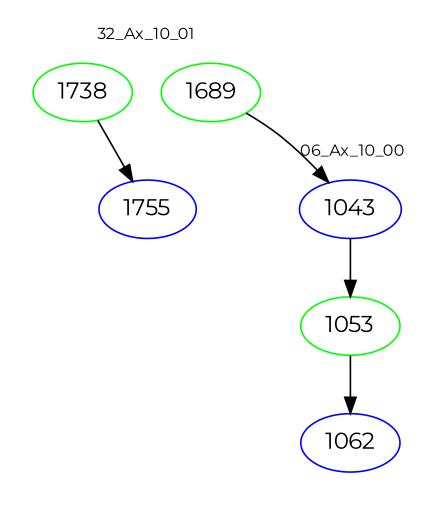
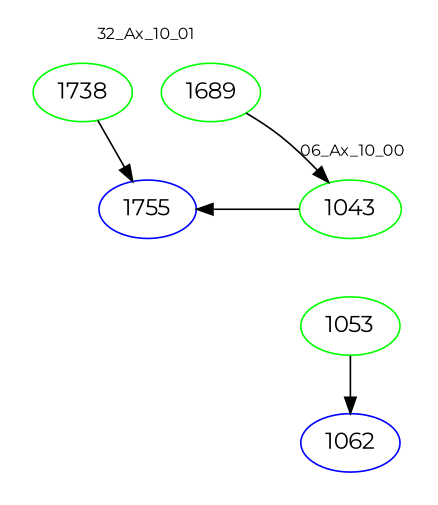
node "1043": color blue -> green
edge "1043" -> "1053": now "1043" -> "1755"
